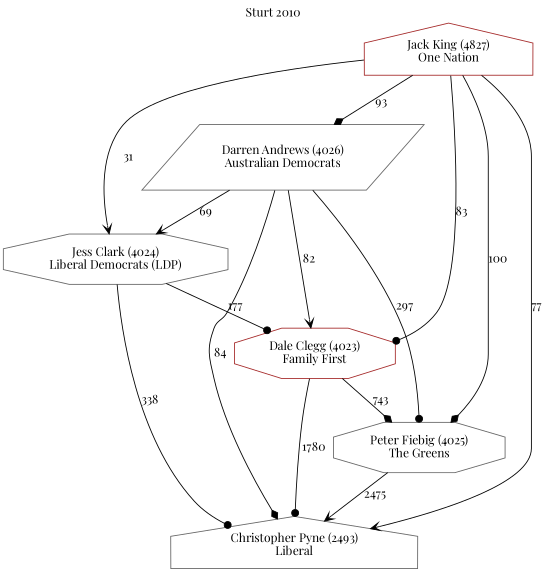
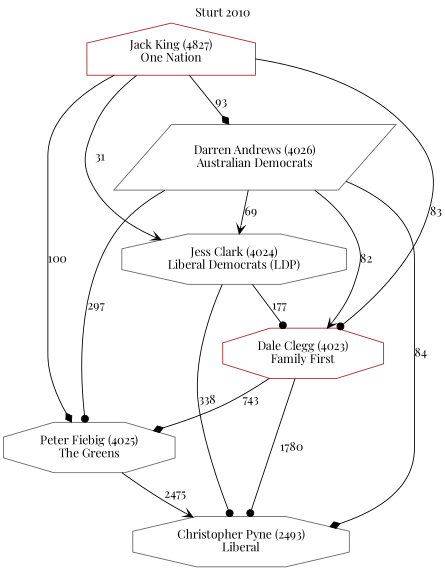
edge "Jack King (4827) One Nation" -> "Christopher Pyne (2493) Liberal": removed, label "77"
node "Christopher Pyne (2493) Liberal": shape house -> octagon
